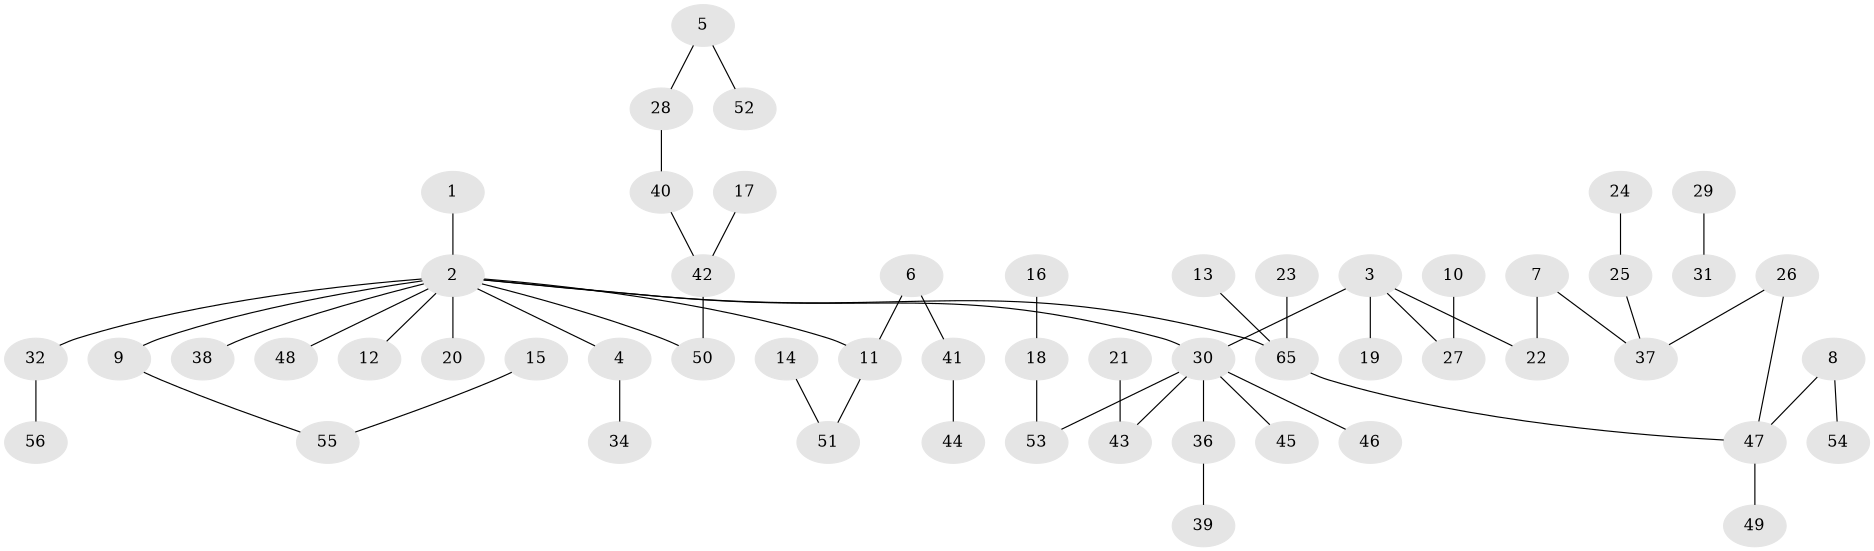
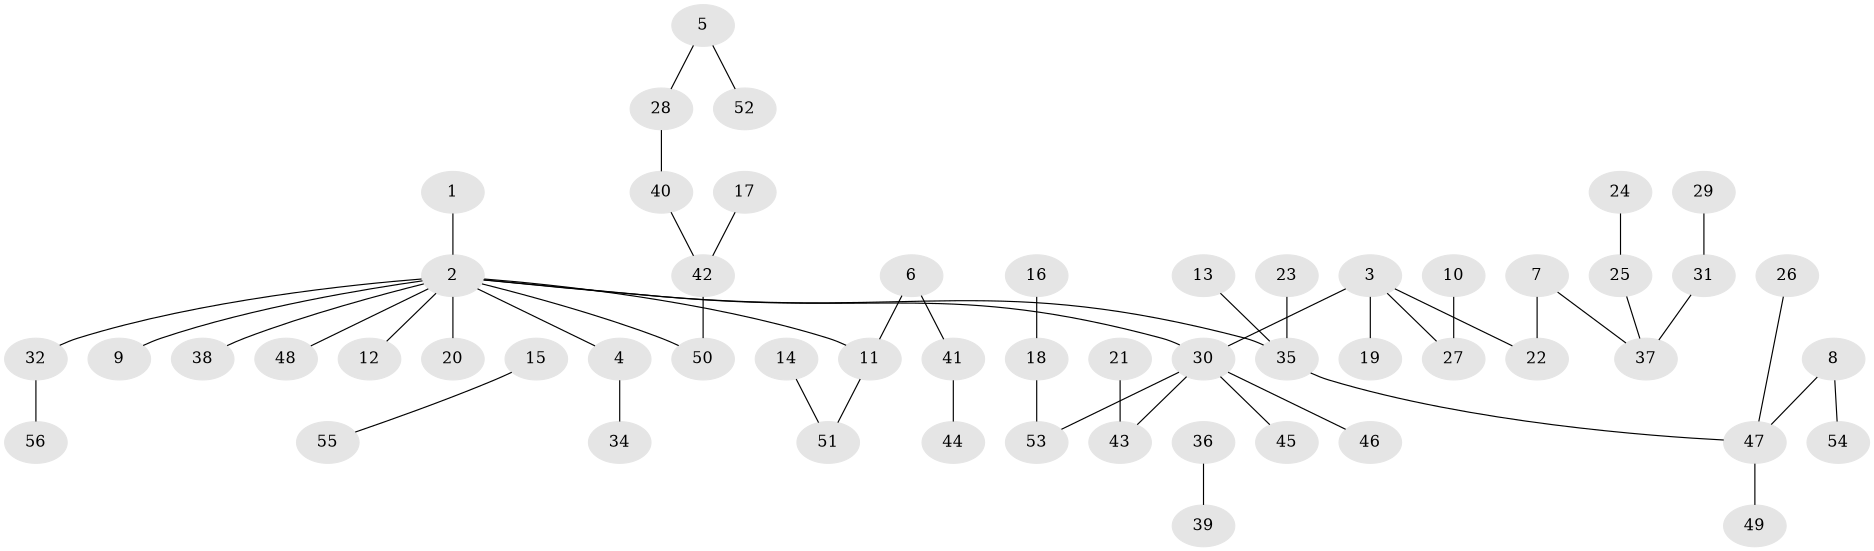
edge "26" -- "37": now "31" -- "37"
node "65": label "65" -> "35"
edge "30" -- "36": removed
edge "9" -- "55": removed
